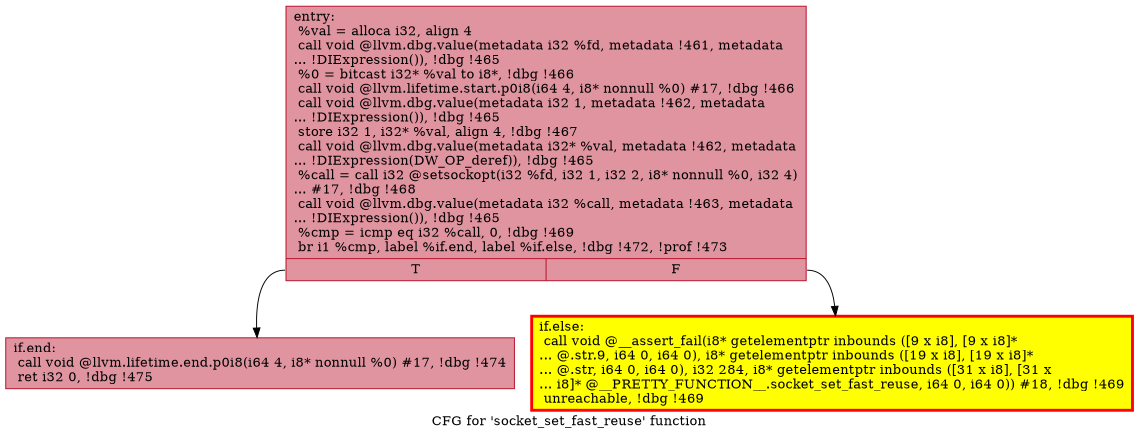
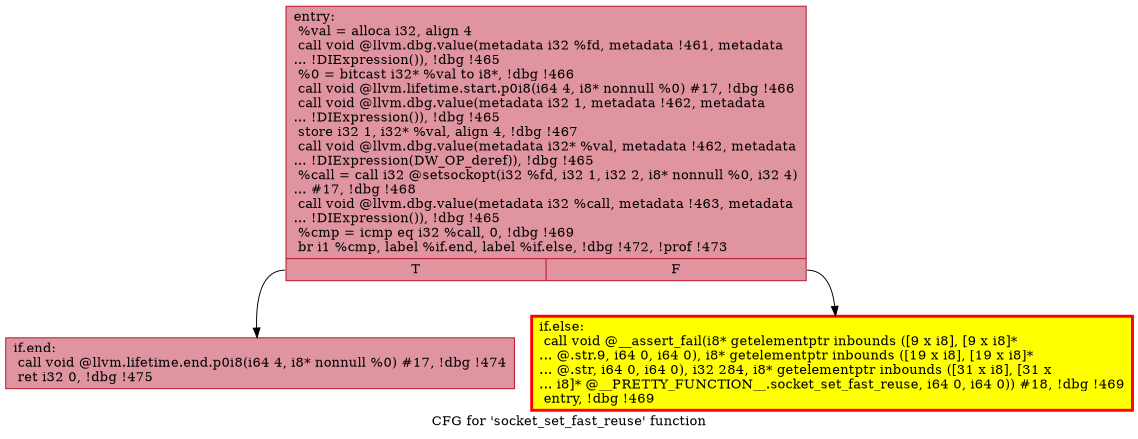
node "if.else:": text "unreachable, !dbg !469" -> "entry, !dbg !469"
